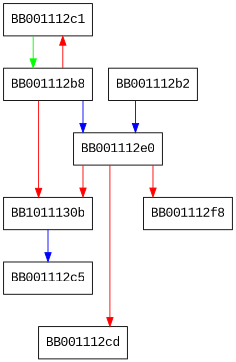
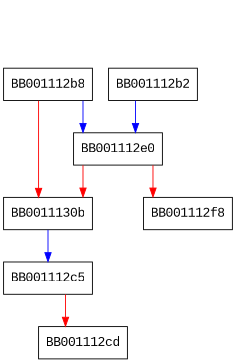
node "BB001112c1": removed
node "BB1011130b": label "BB1011130b" -> "BB0011130b"
edge "BB001112e0" -> "BB001112cd": now "BB001112c5" -> "BB001112cd"
